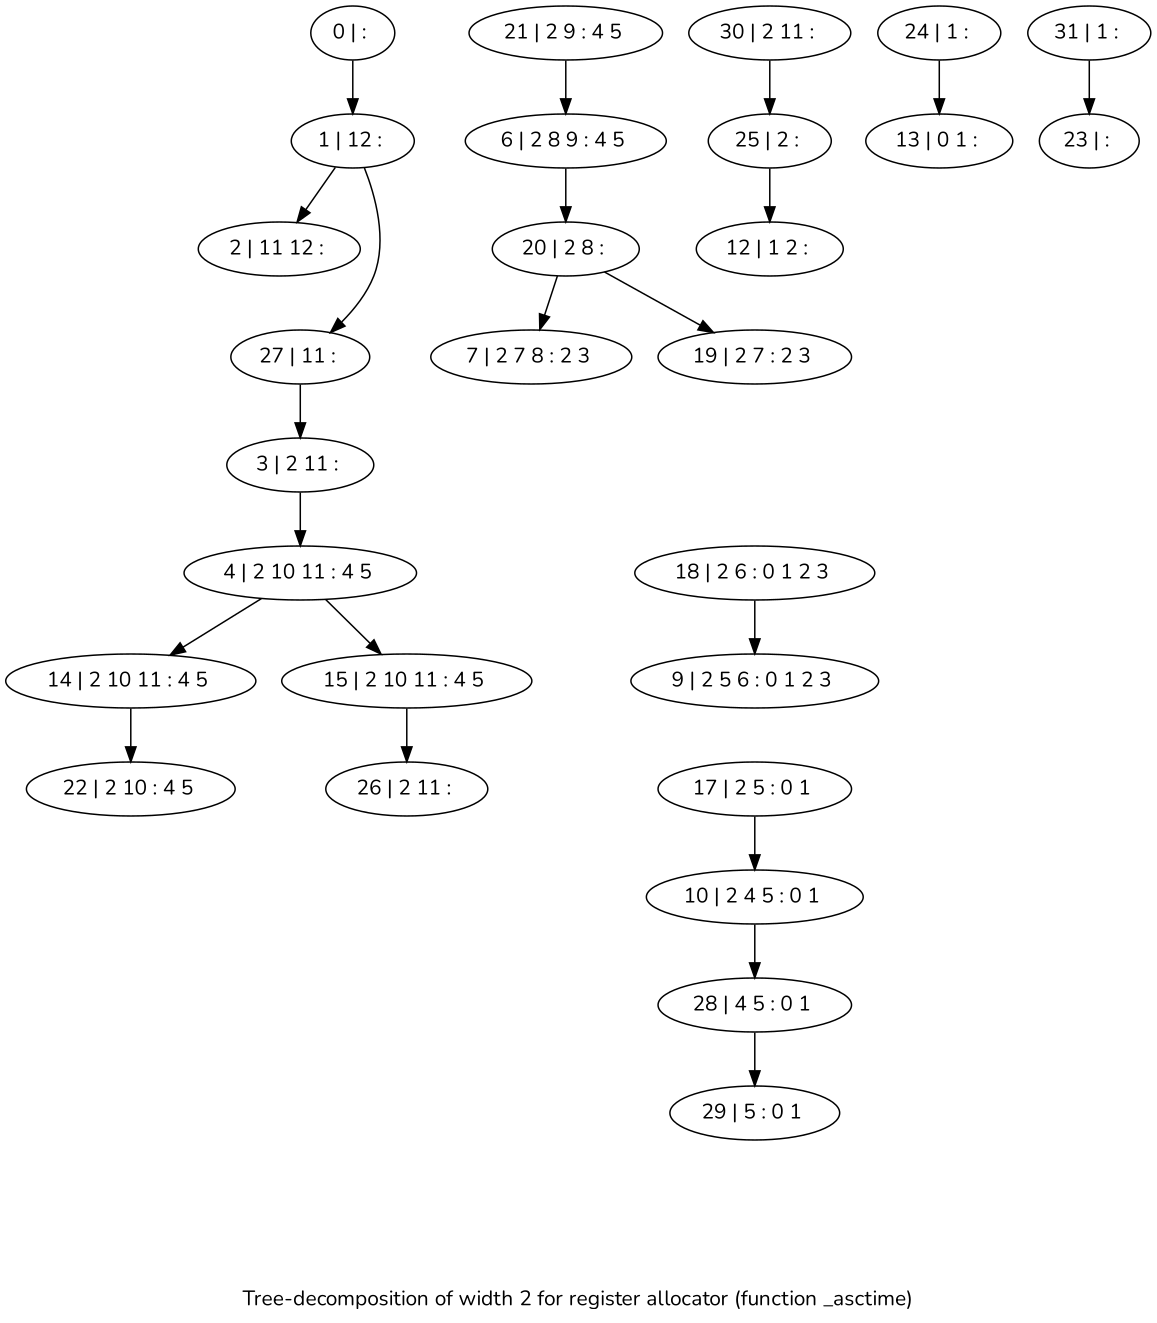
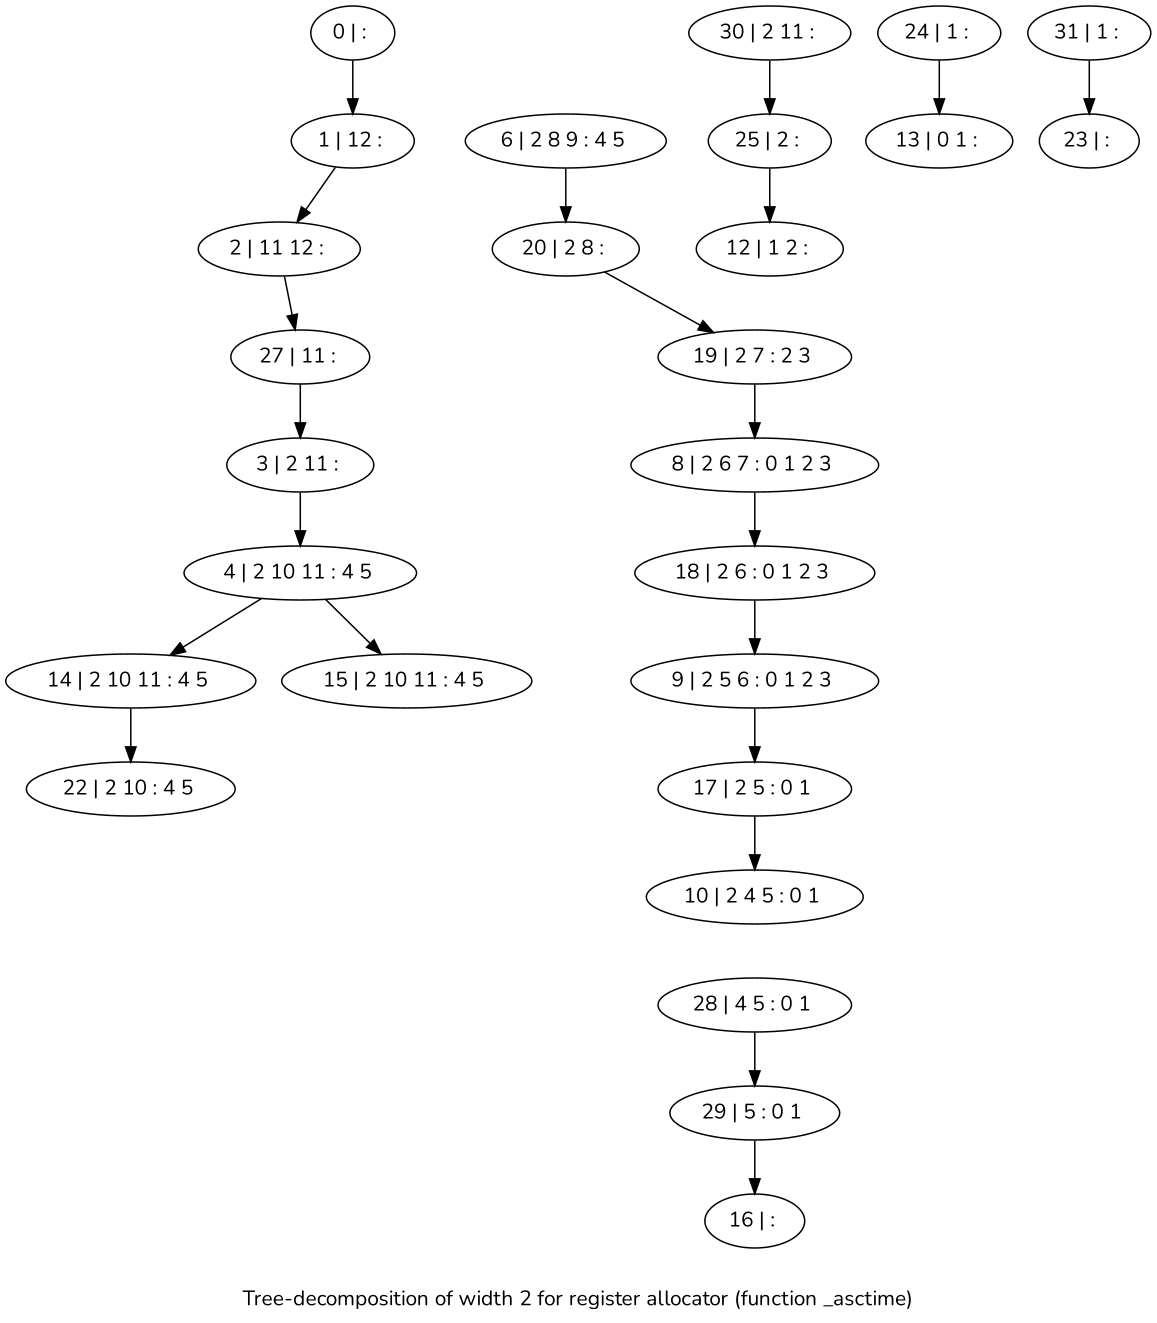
node "21 | 2 9 : 4 5": removed
edge "1 | 12 :" -> "27 | 11 :": now "2 | 11 12 :" -> "27 | 11 :"
node "7 | 2 7 8 : 2 3": removed
node "8 | 2 6 7 : 0 1 2 3": added
edge "9 | 2 5 6 : 0 1 2 3" -> "17 | 2 5 : 0 1": added
node "26 | 2 11 :": removed
edge "10 | 2 4 5 : 0 1" -> "28 | 4 5 : 0 1": removed
node "16 | :": added
